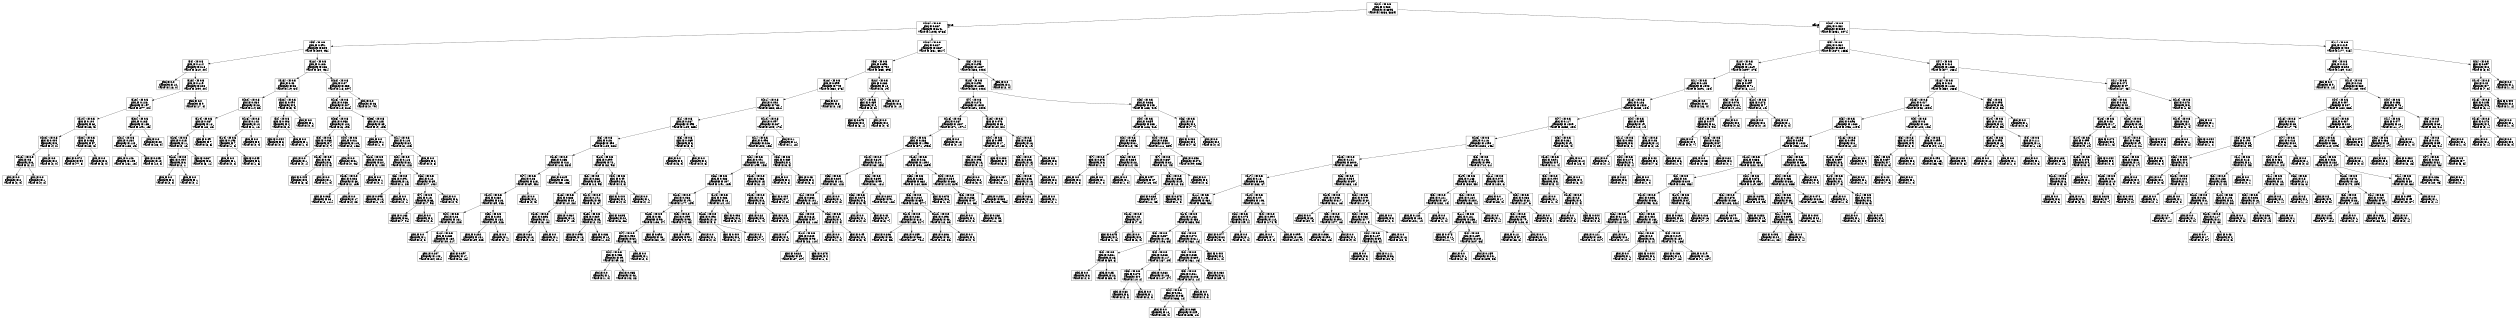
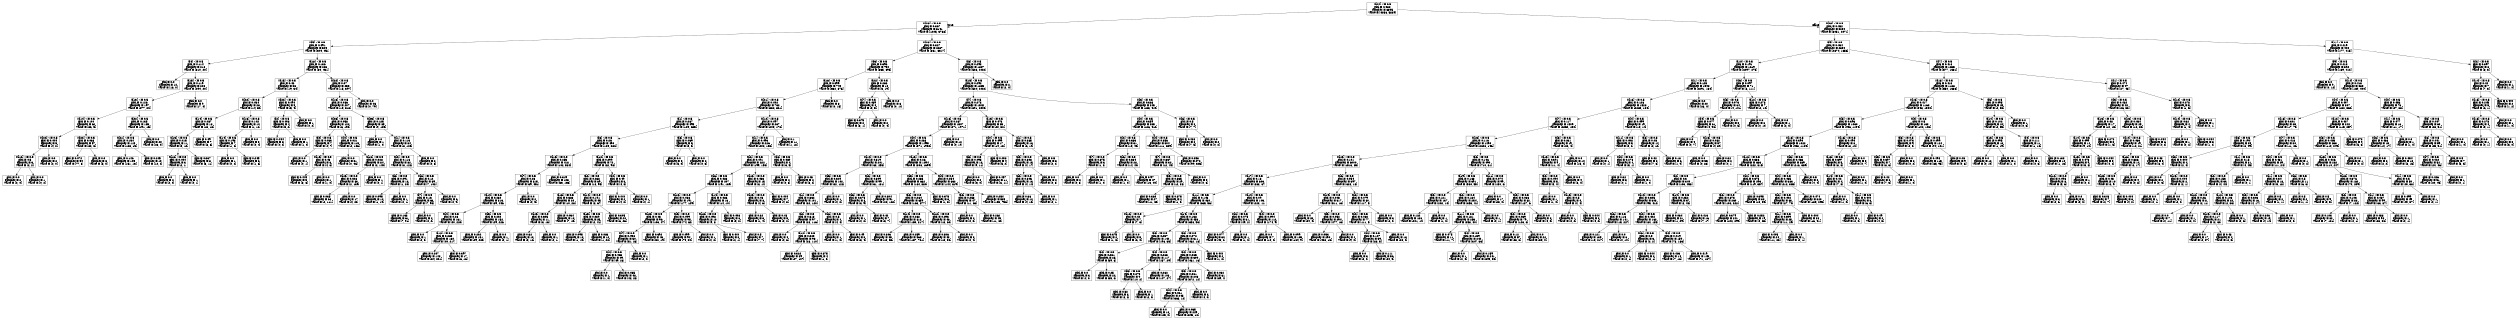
edge "X[11] <= 0.5 gini = 0.143 samples = 460 value = [665, 56]" -> "X[12] <= 0.5 gini = 0.42 samples = 7 value = [7, 3]": added
